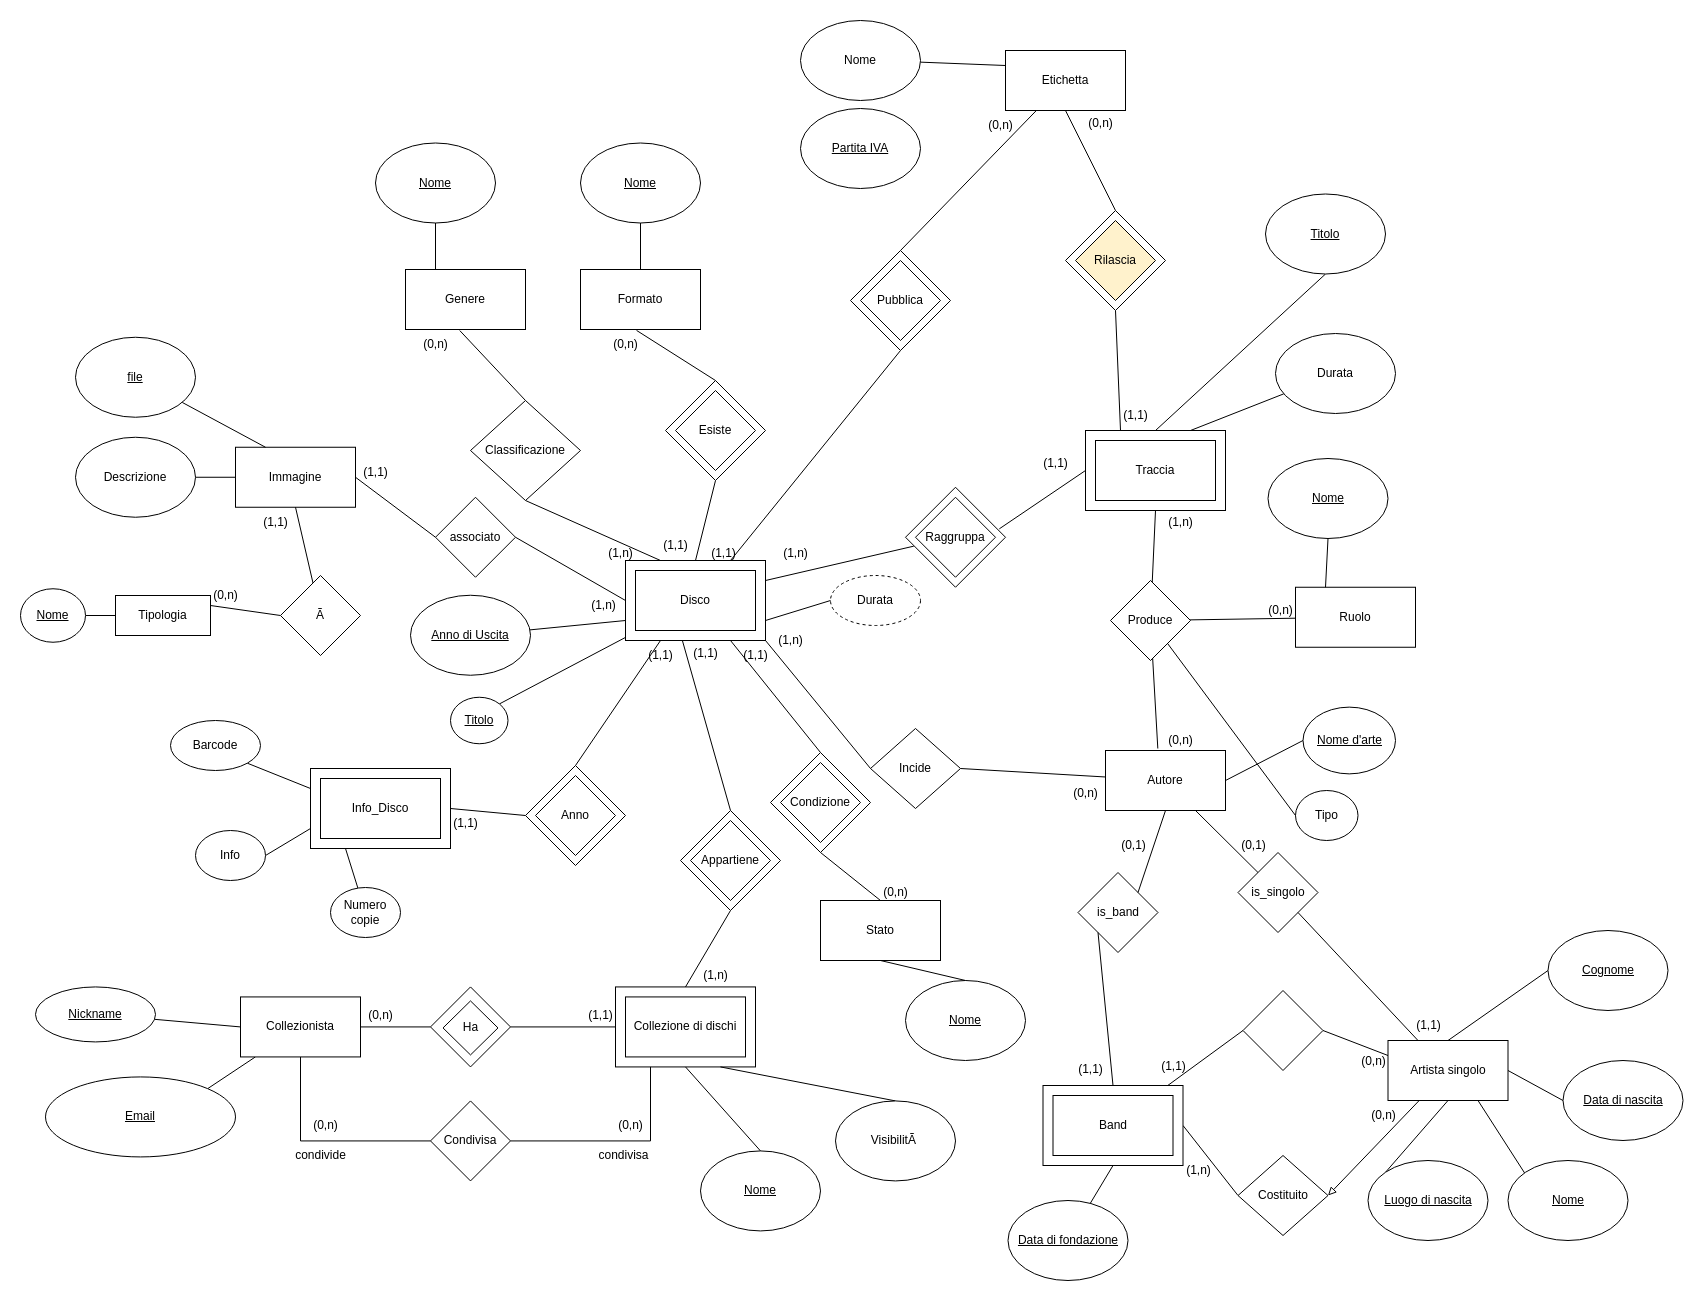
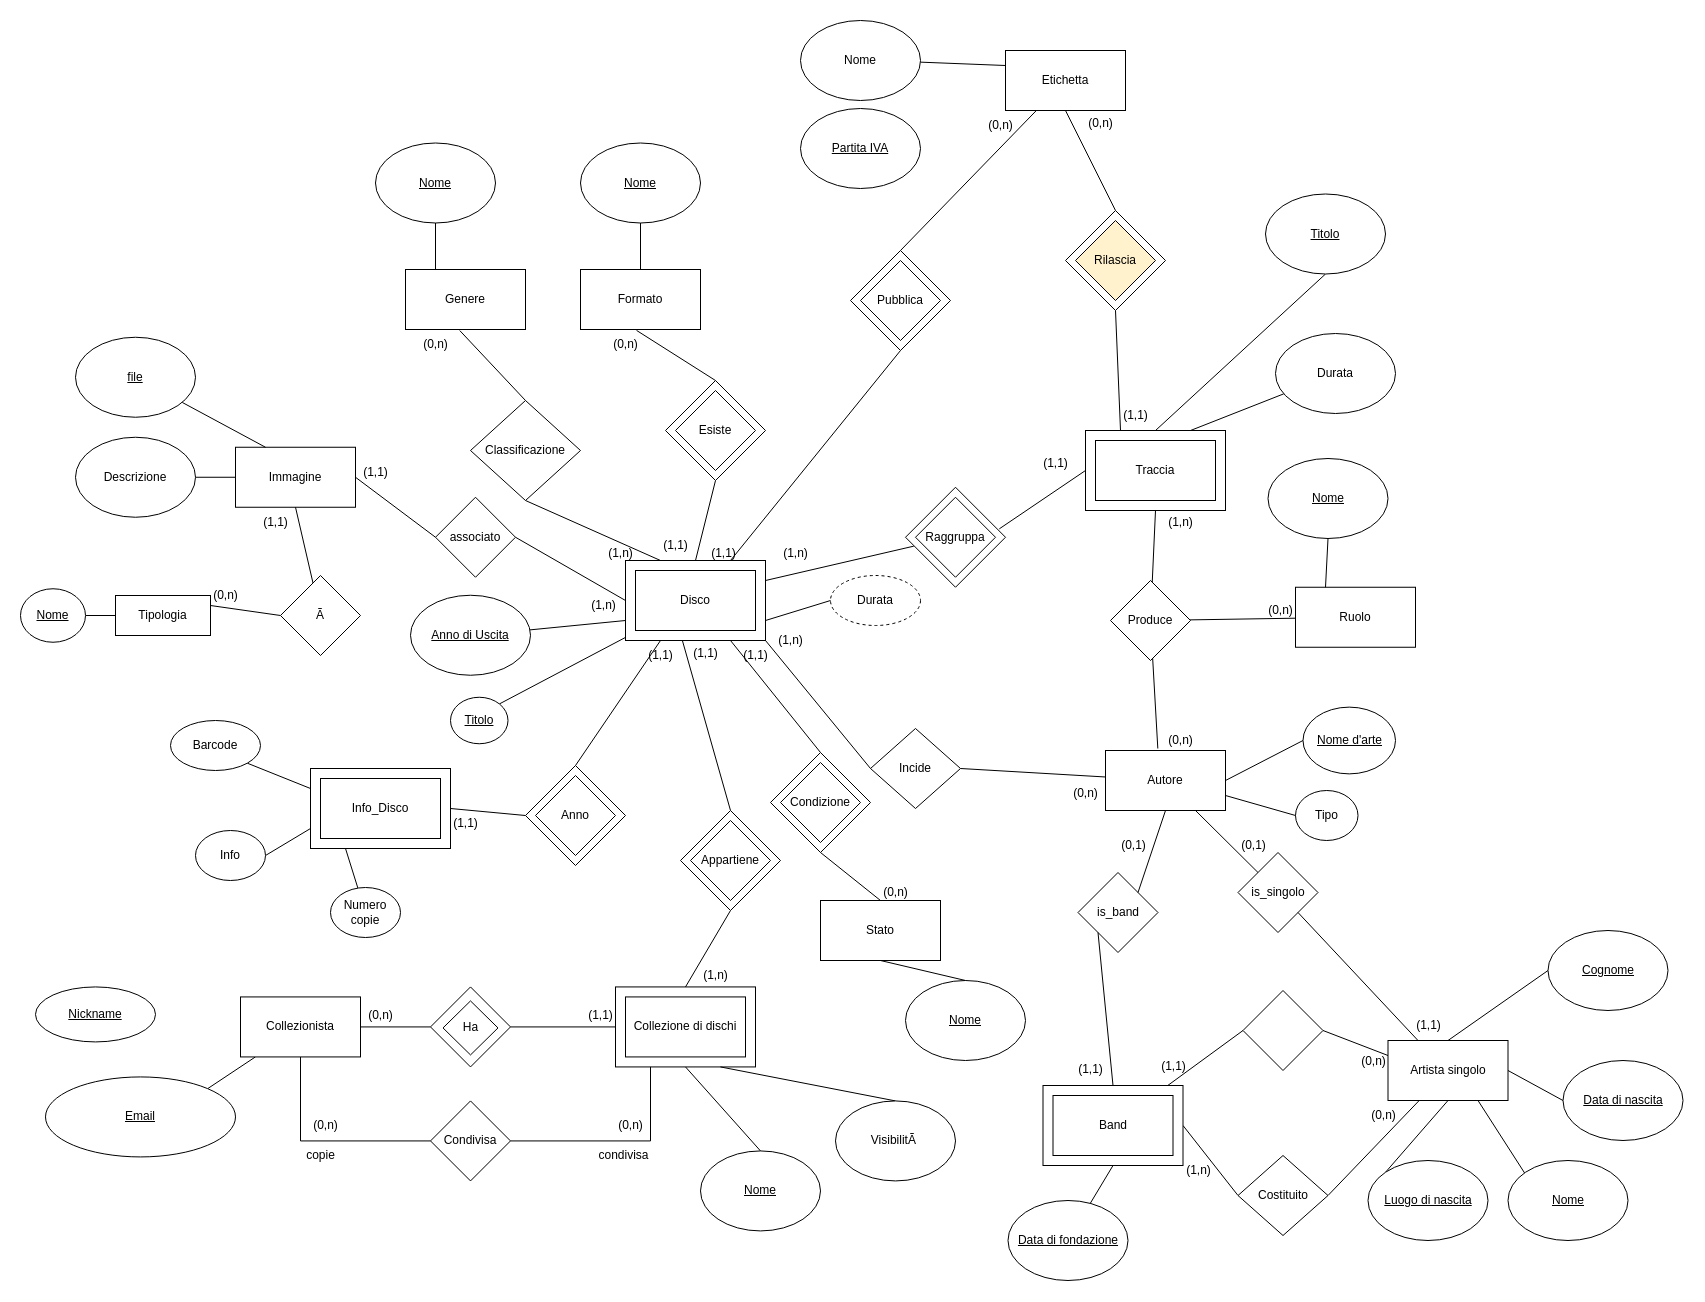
edge "Produce" -- "Tipo": now "Autore" -- "Tipo"
edge "Nickname" -- "Collezionista": removed
node "condivide": label "condivide" -> "copie"
edge "Artista singolo" -> "Costituito": arrowhead block -> none
